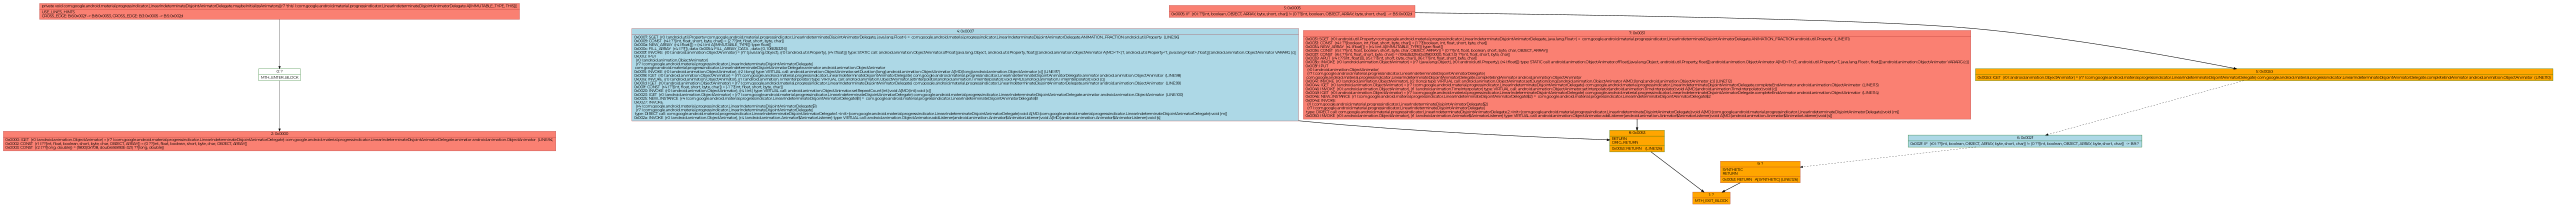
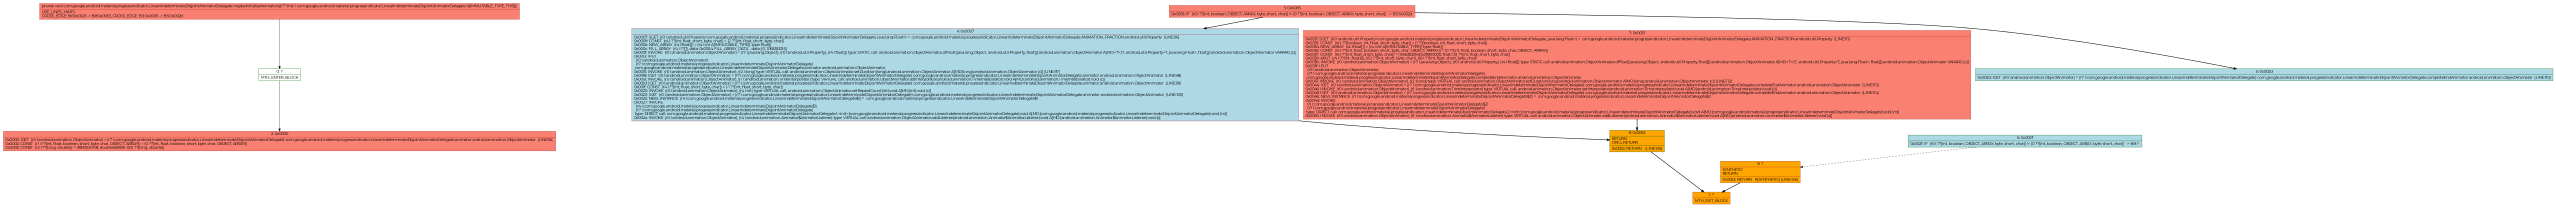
edge "3: 0x0005" -> "4: 0x0007": added
node "5: 0x002d": fillcolor orange -> lightblue
edge "5: 0x002d" -> "6: 0x002f": removed
